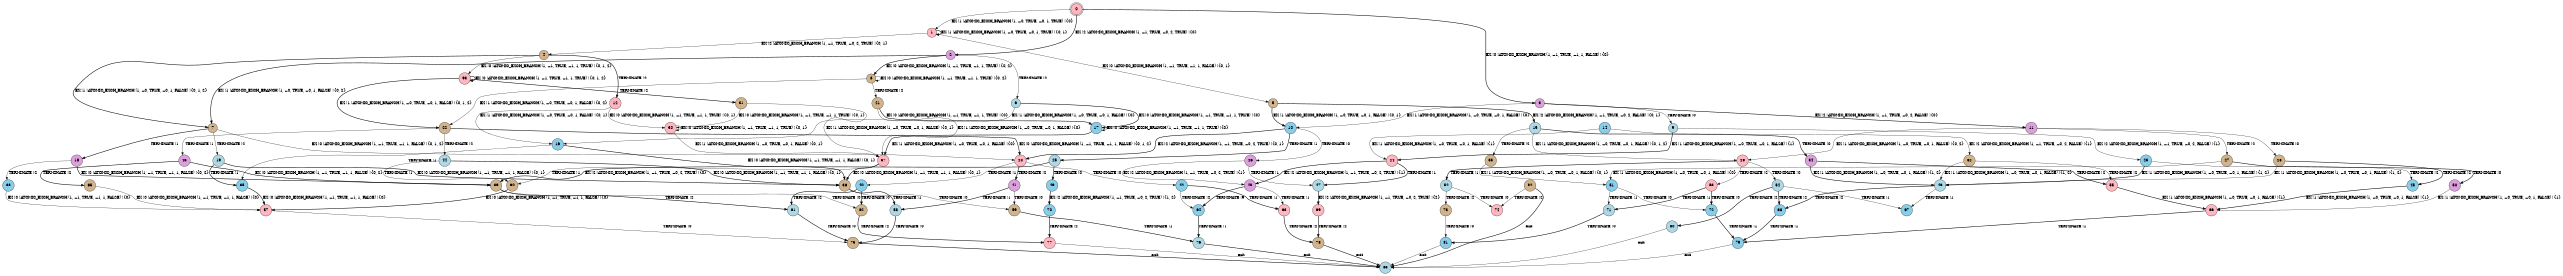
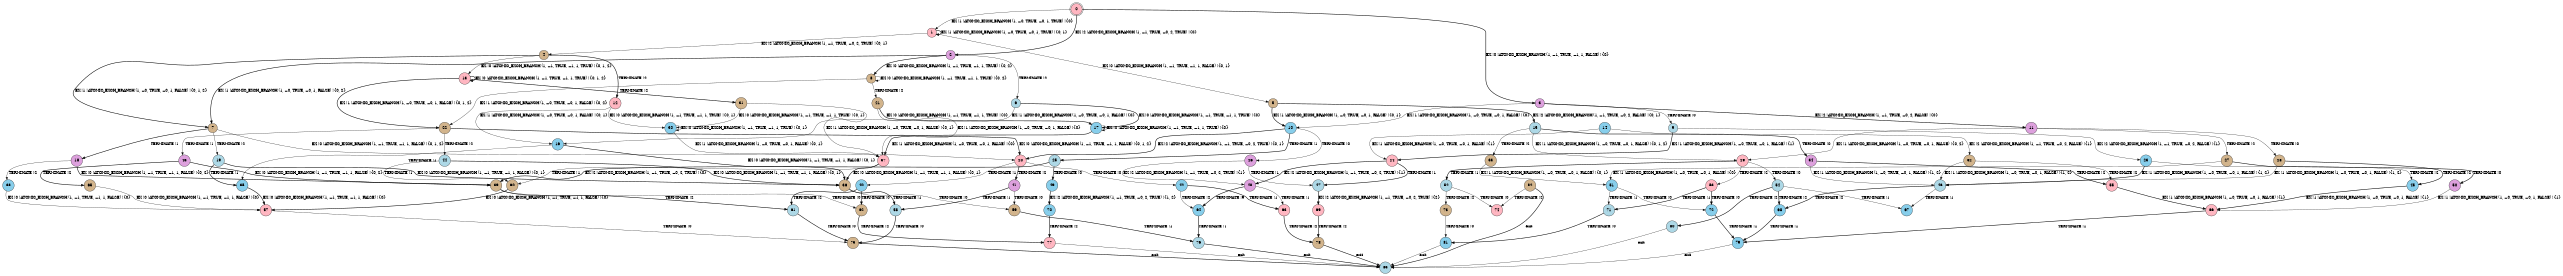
node "93": label "93" -> "13"
node "30": fillcolor lightpink -> skyblue
edge "34" -> "46": style bold -> solid
